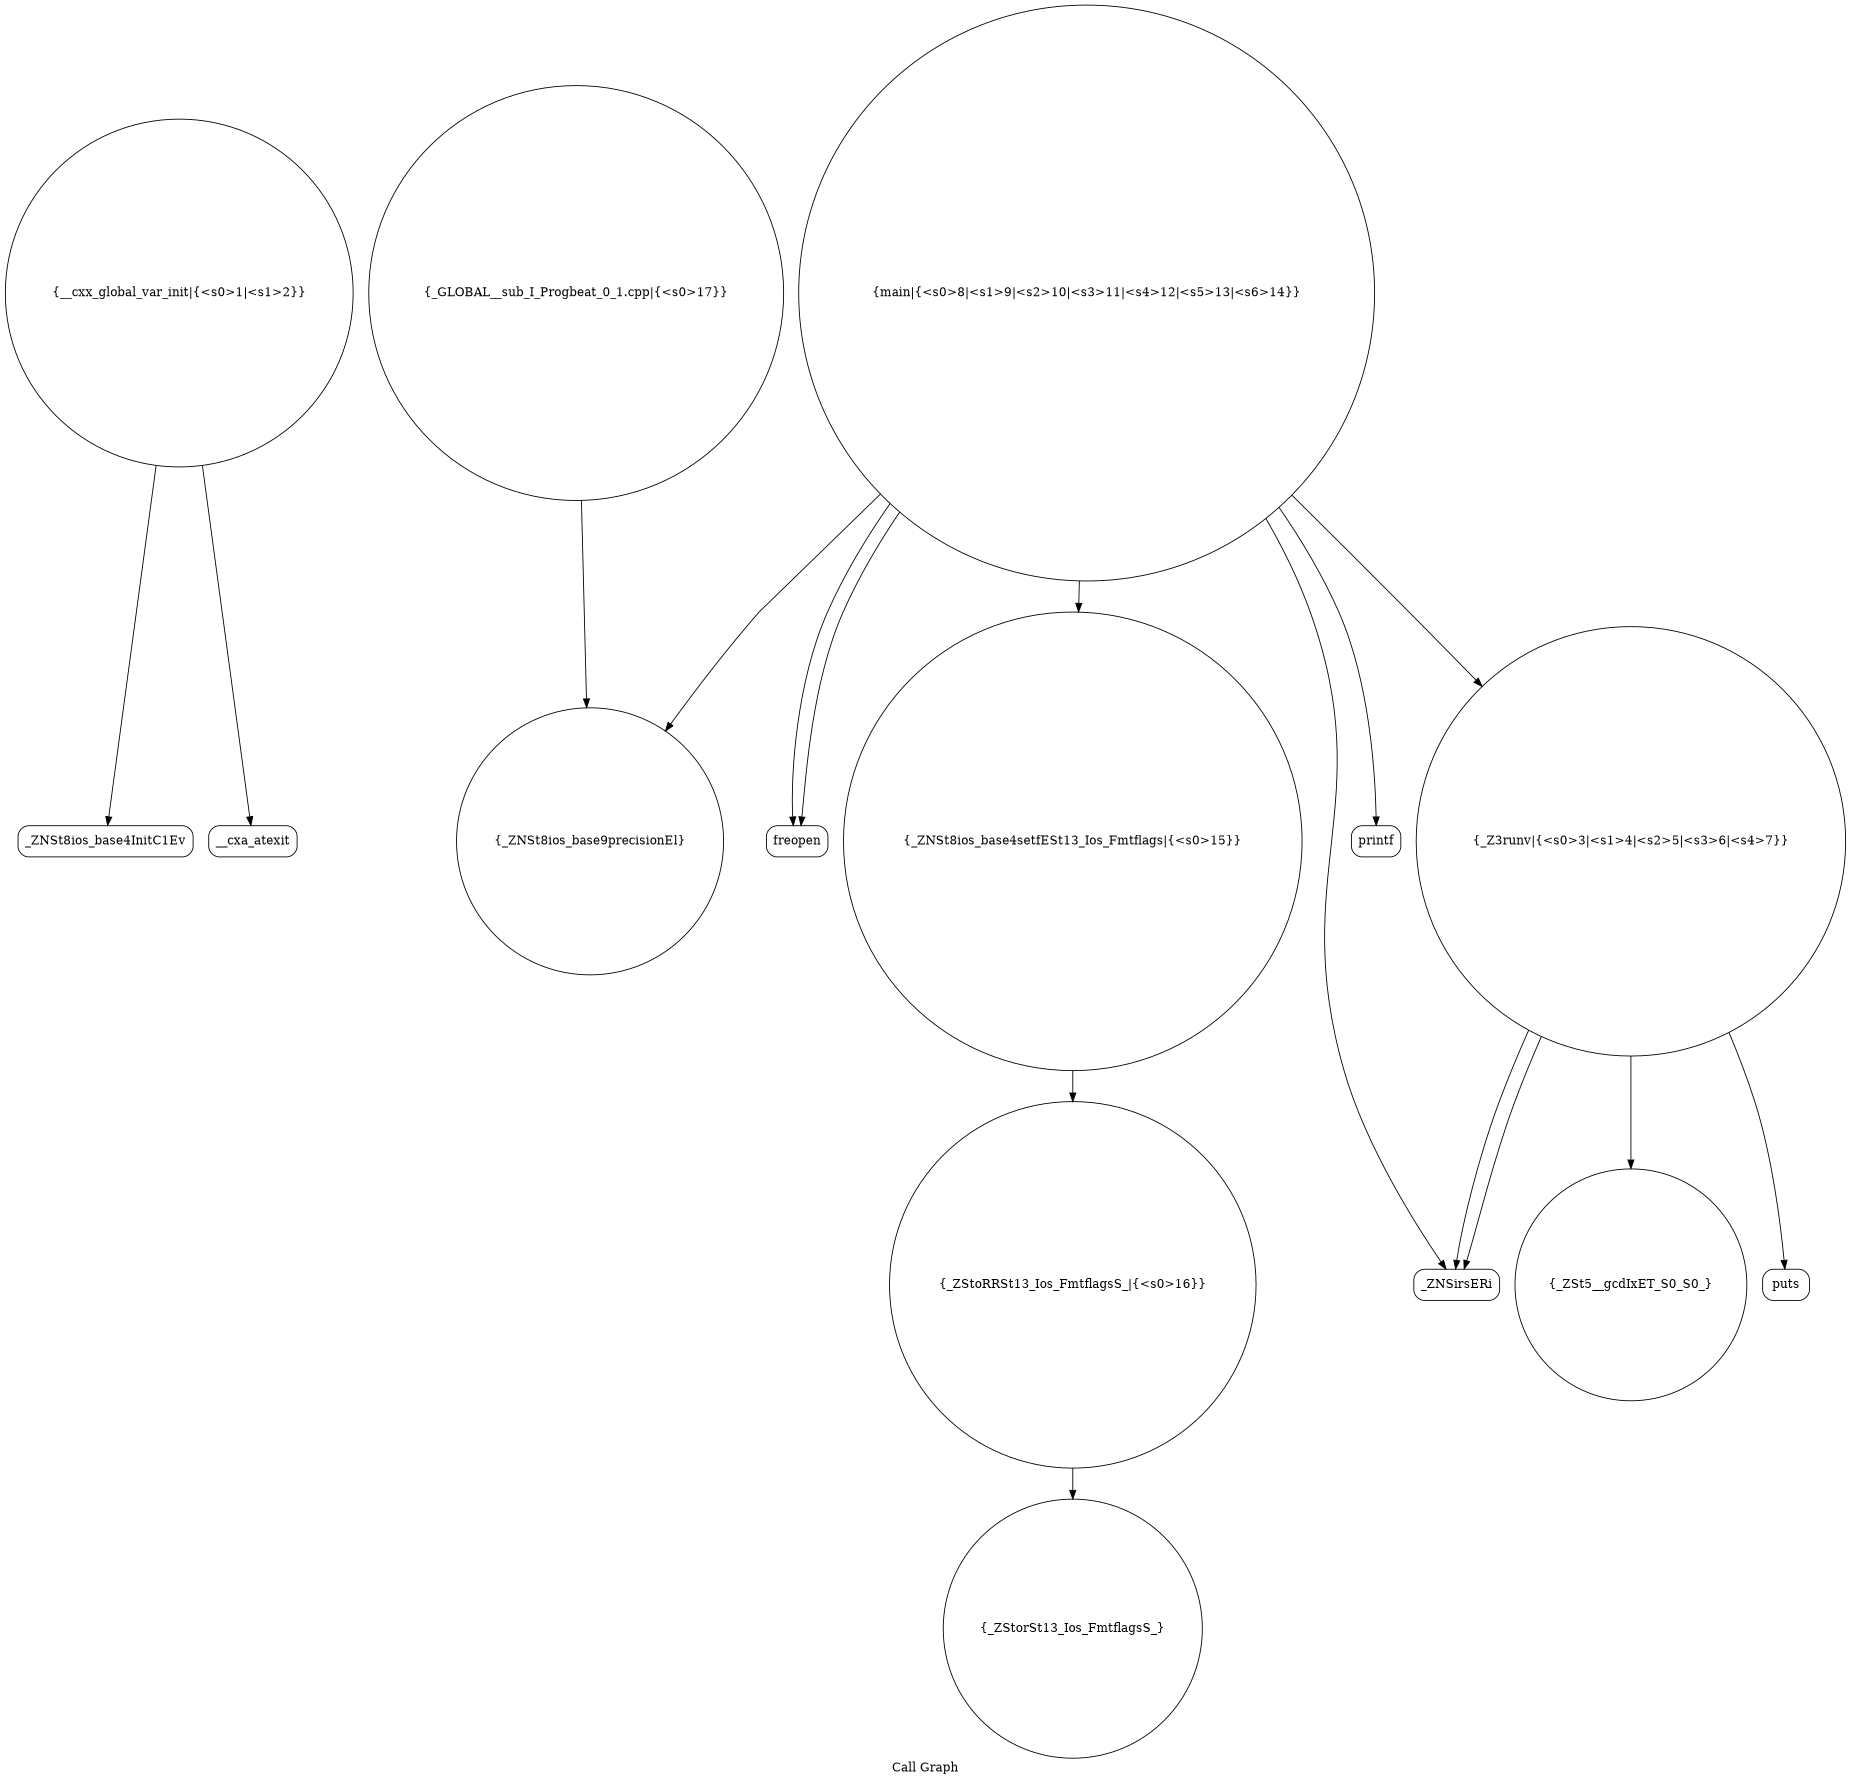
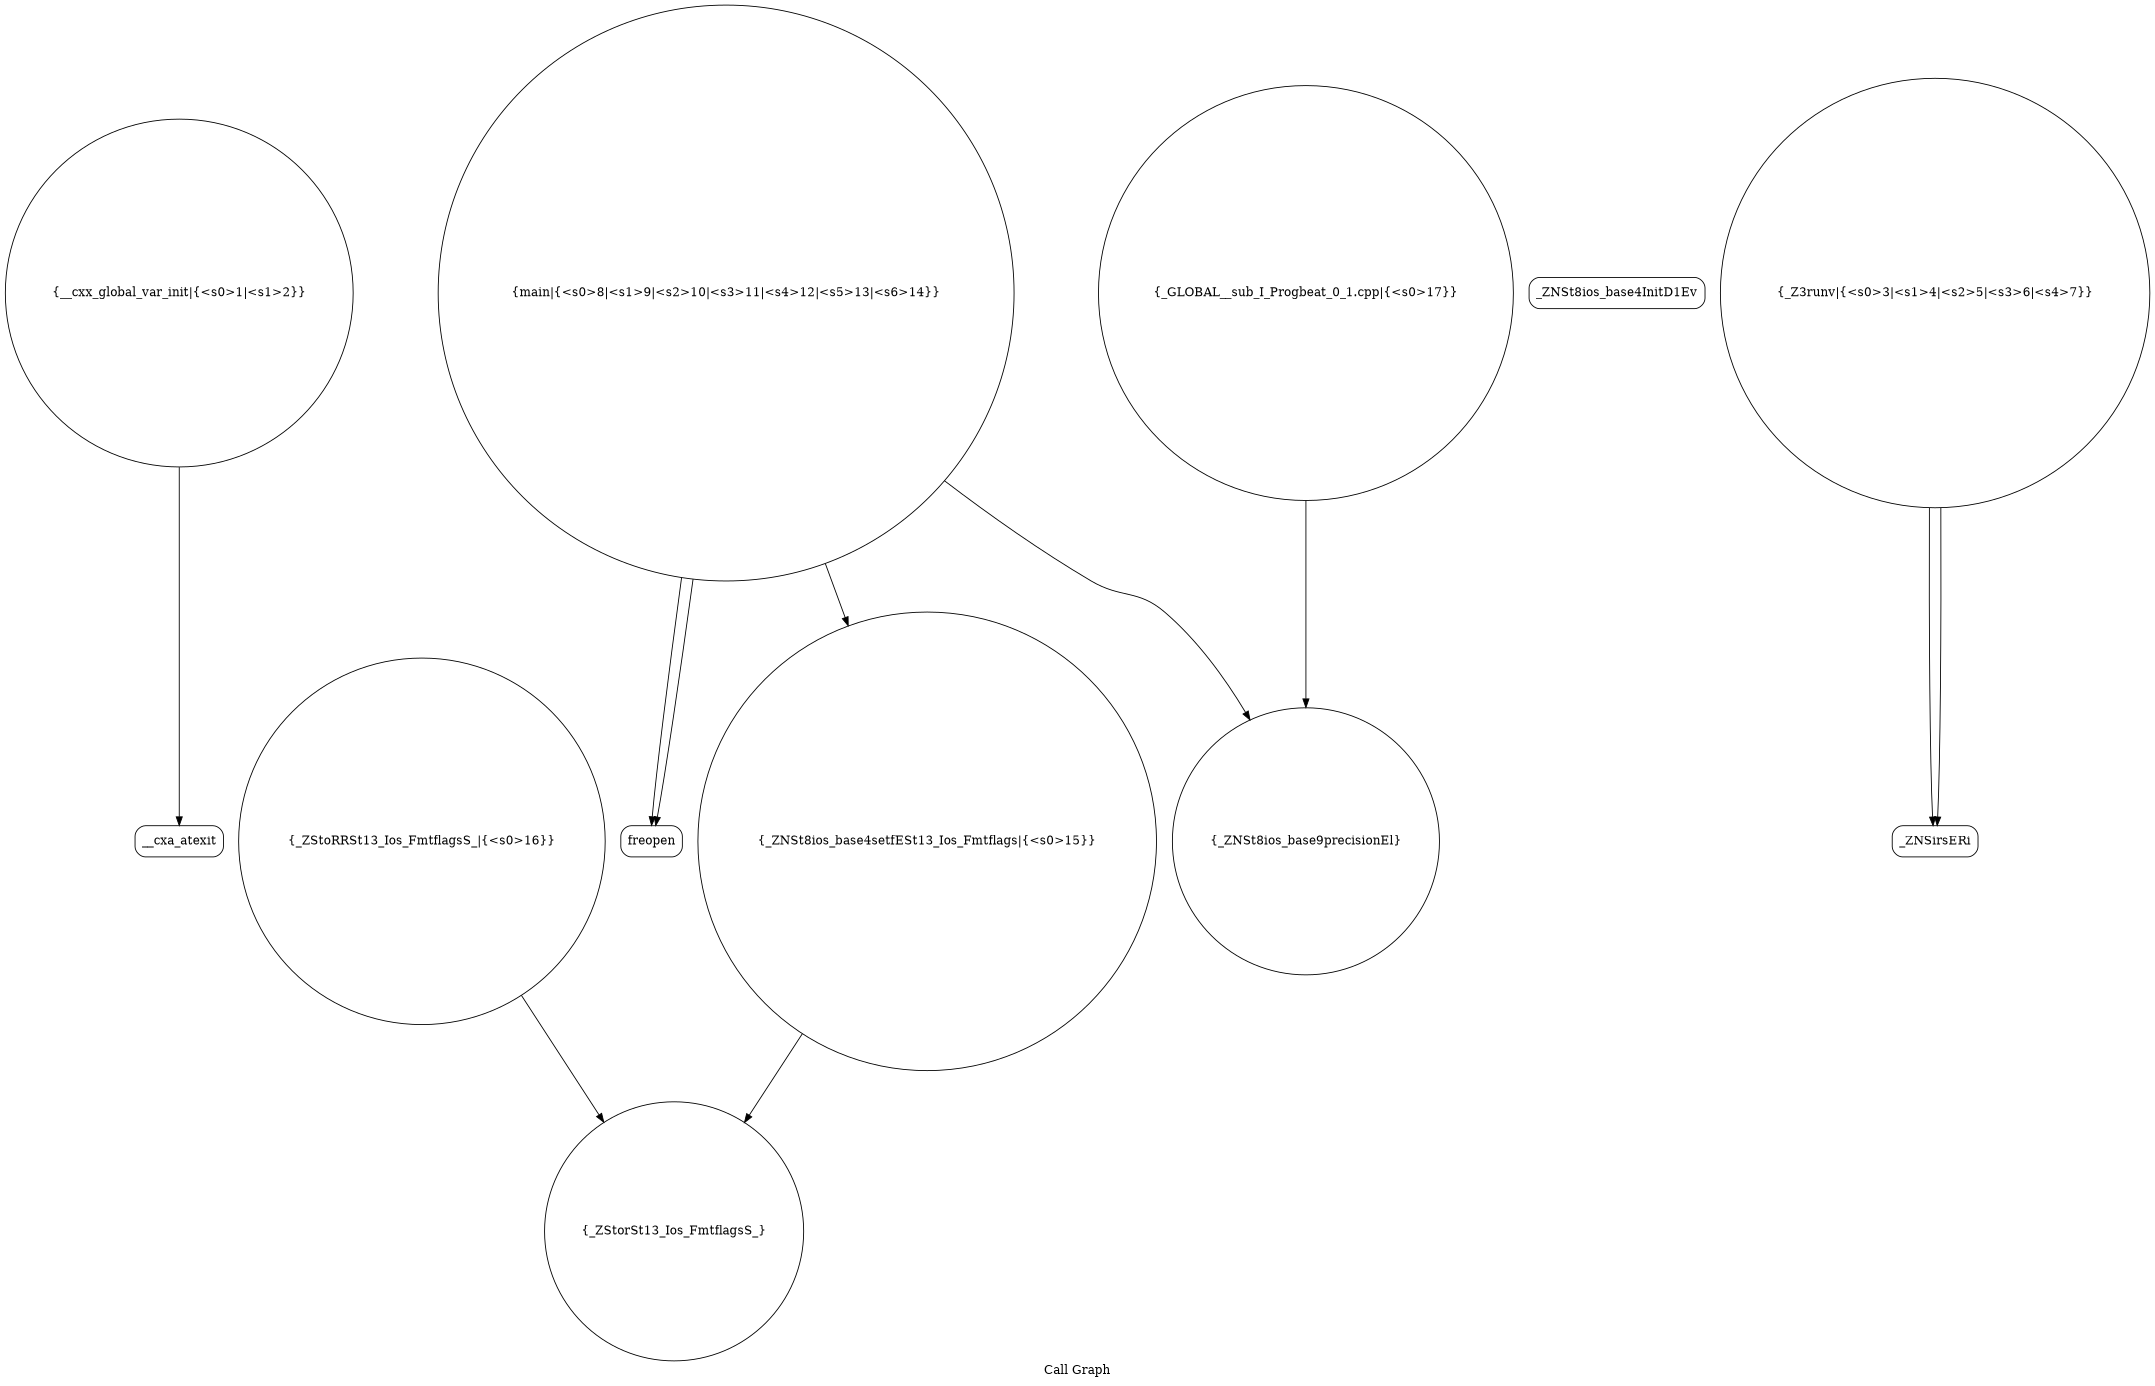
node "_ZNSt8ios_base4InitD1Ev": added
edge "{main|{<s0>8|<s1>9|<s2>10|<s3>11|<s4>12|<s5>13|<s6>14}}" -> "{_Z3runv|{<s0>3|<s1>4|<s2>5|<s3>6|<s4>7}}": removed
node "_ZNSt8ios_base4InitC1Ev": removed
node "printf": removed
edge "{main|{<s0>8|<s1>9|<s2>10|<s3>11|<s4>12|<s5>13|<s6>14}}" -> "_ZNSirsERi": removed
edge "{_ZNSt8ios_base4setfESt13_Ios_Fmtflags|{<s0>15}}" -> "{_ZStoRRSt13_Ios_FmtflagsS_|{<s0>16}}": now "{_ZNSt8ios_base4setfESt13_Ios_Fmtflags|{<s0>15}}" -> "{_ZStorSt13_Ios_FmtflagsS_}"
node "{_ZSt5__gcdIxET_S0_S0_}": removed
node "puts": removed
